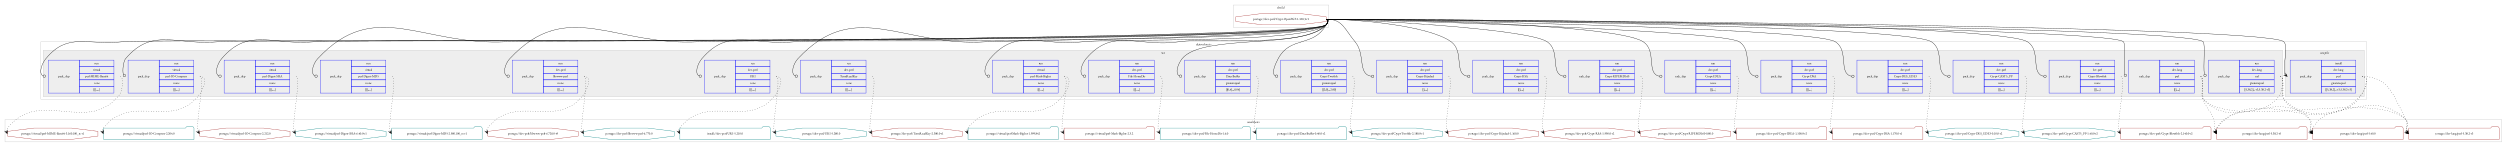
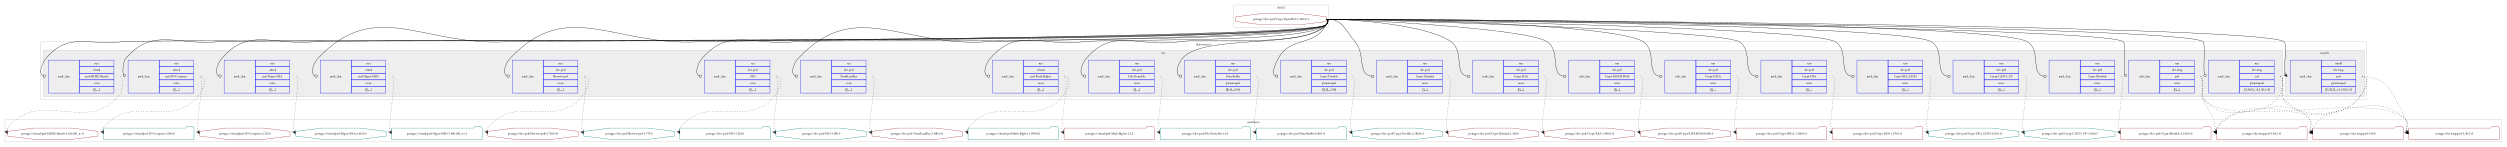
node "install://dev-perl/URI-5.210.0": label "install://dev-perl/URI-5.210.0" -> "portage://dev-perl/URI-5.210.0"
